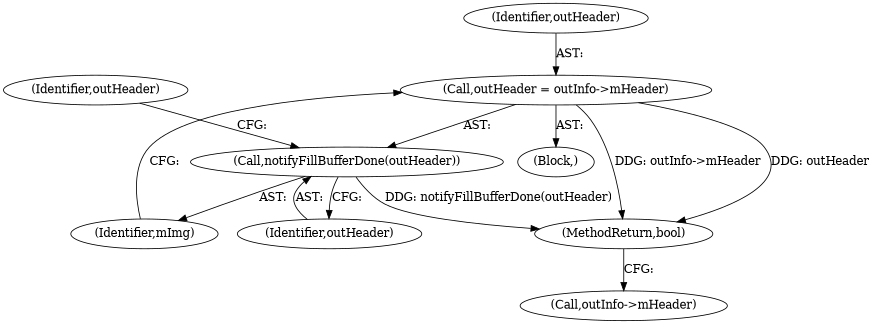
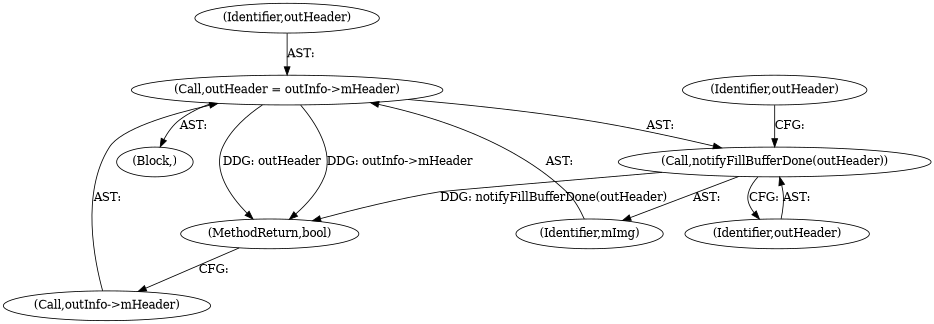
edge "(Identifier,mImg)" -> "(Call,outHeader = outInfo->mHeader)": label "CFG: " -> "AST: "
edge "(Call,outInfo->mHeader)" -> "(Call,outHeader = outInfo->mHeader)": added, label "AST:"
